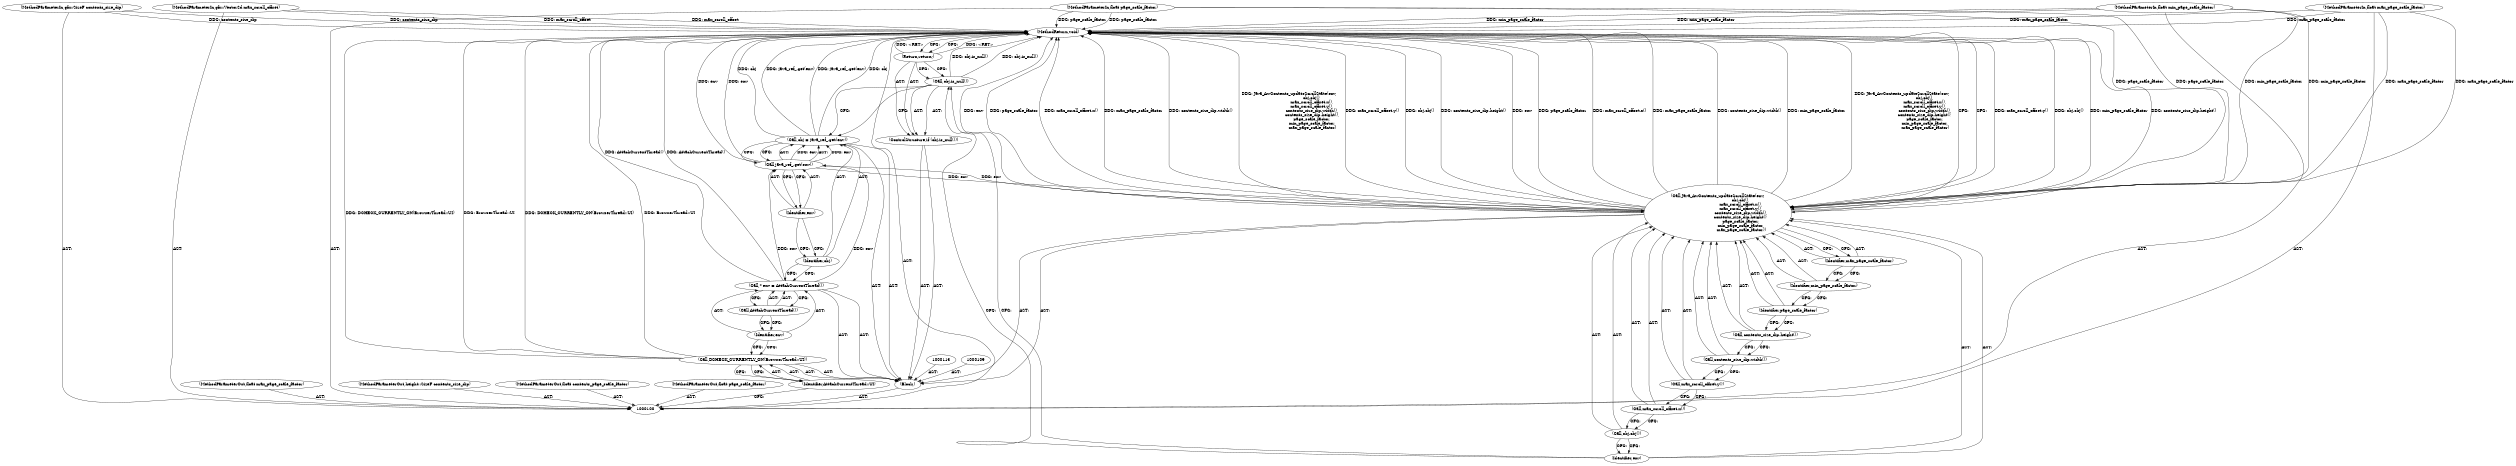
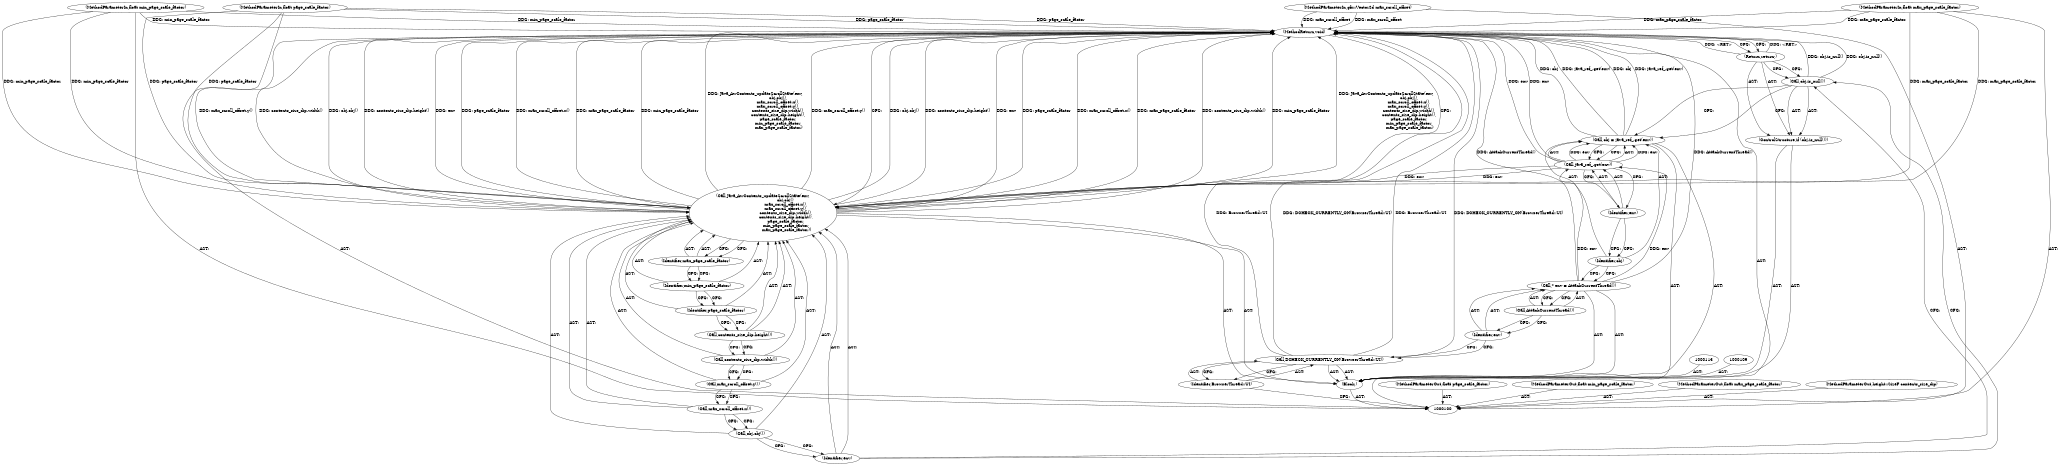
node "(MethodParameterIn,gfx::SizeF contents_size_dip)": removed
node "(MethodParameterOut,float contents_page_scale_factor)": label "(MethodParameterOut,float contents_page_scale_factor)" -> "(MethodParameterOut,float min_page_scale_factor)"
node "(Identifier,AttachCurrentThread::UI)": label "(Identifier,AttachCurrentThread::UI)" -> "(Identifier,BrowserThread::UI)"
